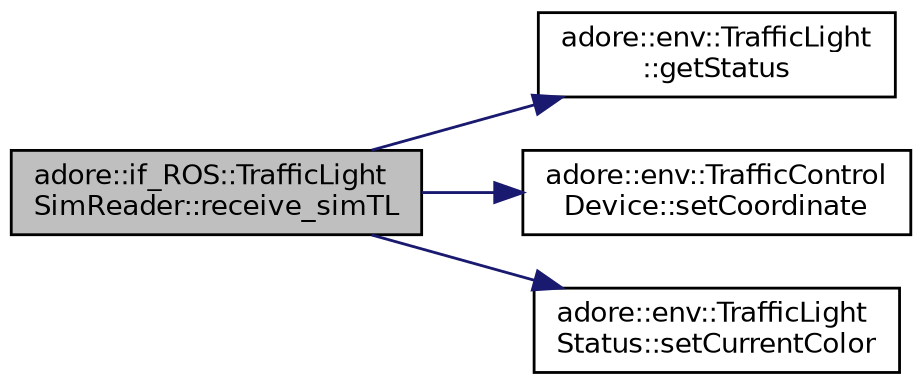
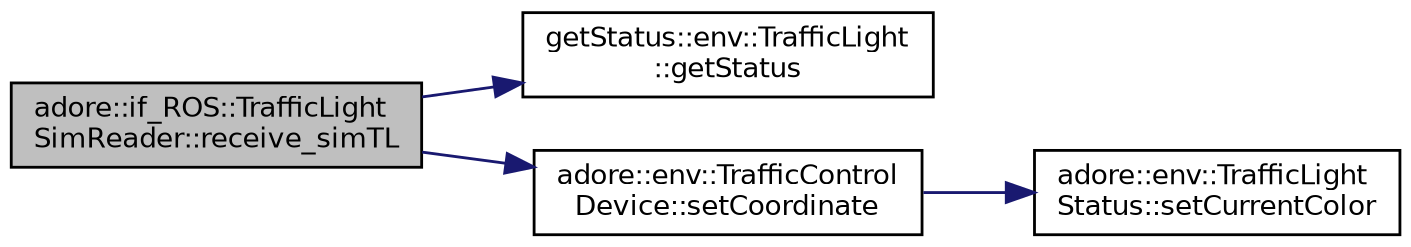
node "adore::env::TrafficLight ::getStatus": label "adore::env::TrafficLight ::getStatus" -> "getStatus::env::TrafficLight ::getStatus"
edge "adore::if_ROS::TrafficLight SimReader::receive_simTL" -> "adore::env::TrafficLight Status::setCurrentColor": now "adore::env::TrafficControl Device::setCoordinate" -> "adore::env::TrafficLight Status::setCurrentColor"
